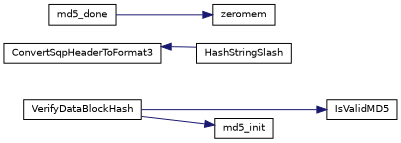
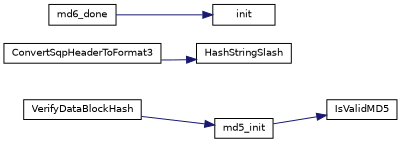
node "md5_done": label "md5_done" -> "md6_done"
node "zeromem": label "zeromem" -> "init"
edge "HashStringSlash" -> "ConvertSqpHeaderToFormat3": reversed
edge "VerifyDataBlockHash" -> "IsValidMD5": now "md5_init" -> "IsValidMD5"
